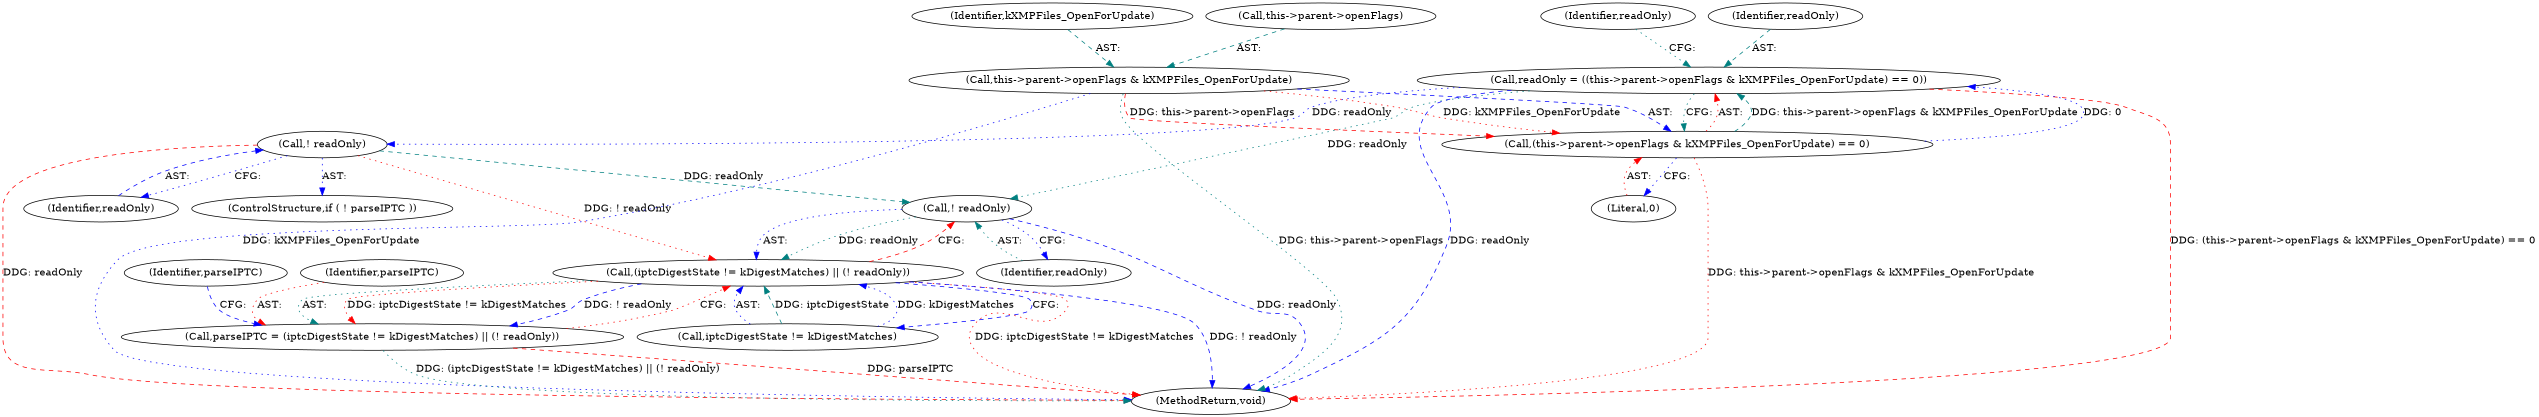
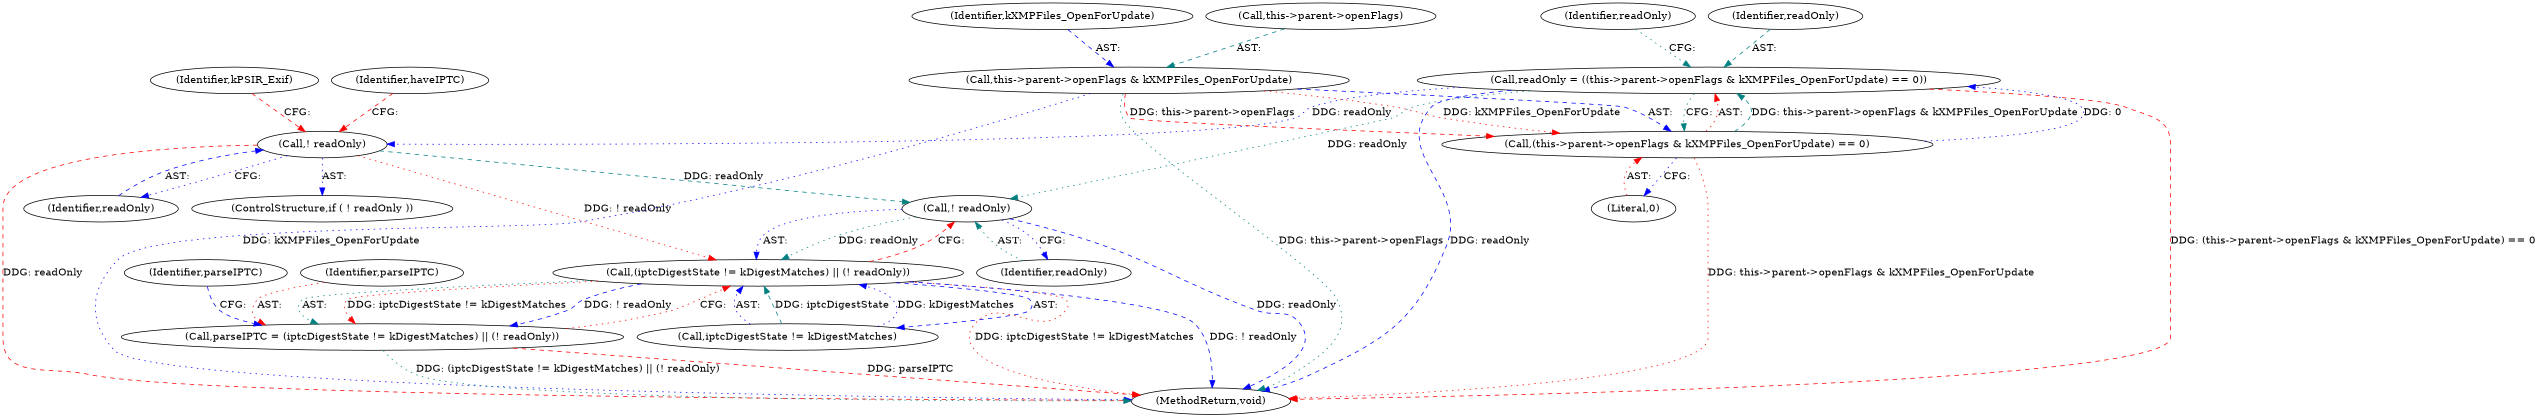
edge "(Identifier,kXMPFiles_OpenForUpdate)" -> "(Call,this->parent->openFlags & kXMPFiles_OpenForUpdate)": color teal -> blue
node "(Identifier,kPSIR_Exif)": added
node "(Identifier,haveIPTC)": added
node "(ControlStructure,if ( ! parseIPTC ))": label "(ControlStructure,if ( ! parseIPTC ))" -> "(ControlStructure,if ( ! readOnly ))"
edge "(Call,(iptcDigestState != kDigestMatches) || (! readOnly))" -> "(Call,iptcDigestState != kDigestMatches)": label "CFG: " -> "AST: "
